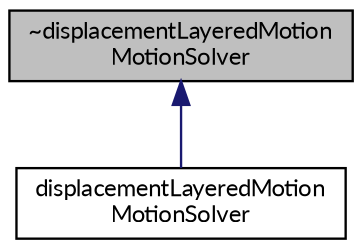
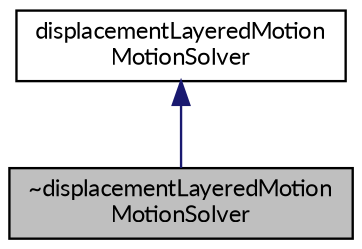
edge "displacementLayeredMotion MotionSolver" -> "~displacementLayeredMotion MotionSolver": reversed
